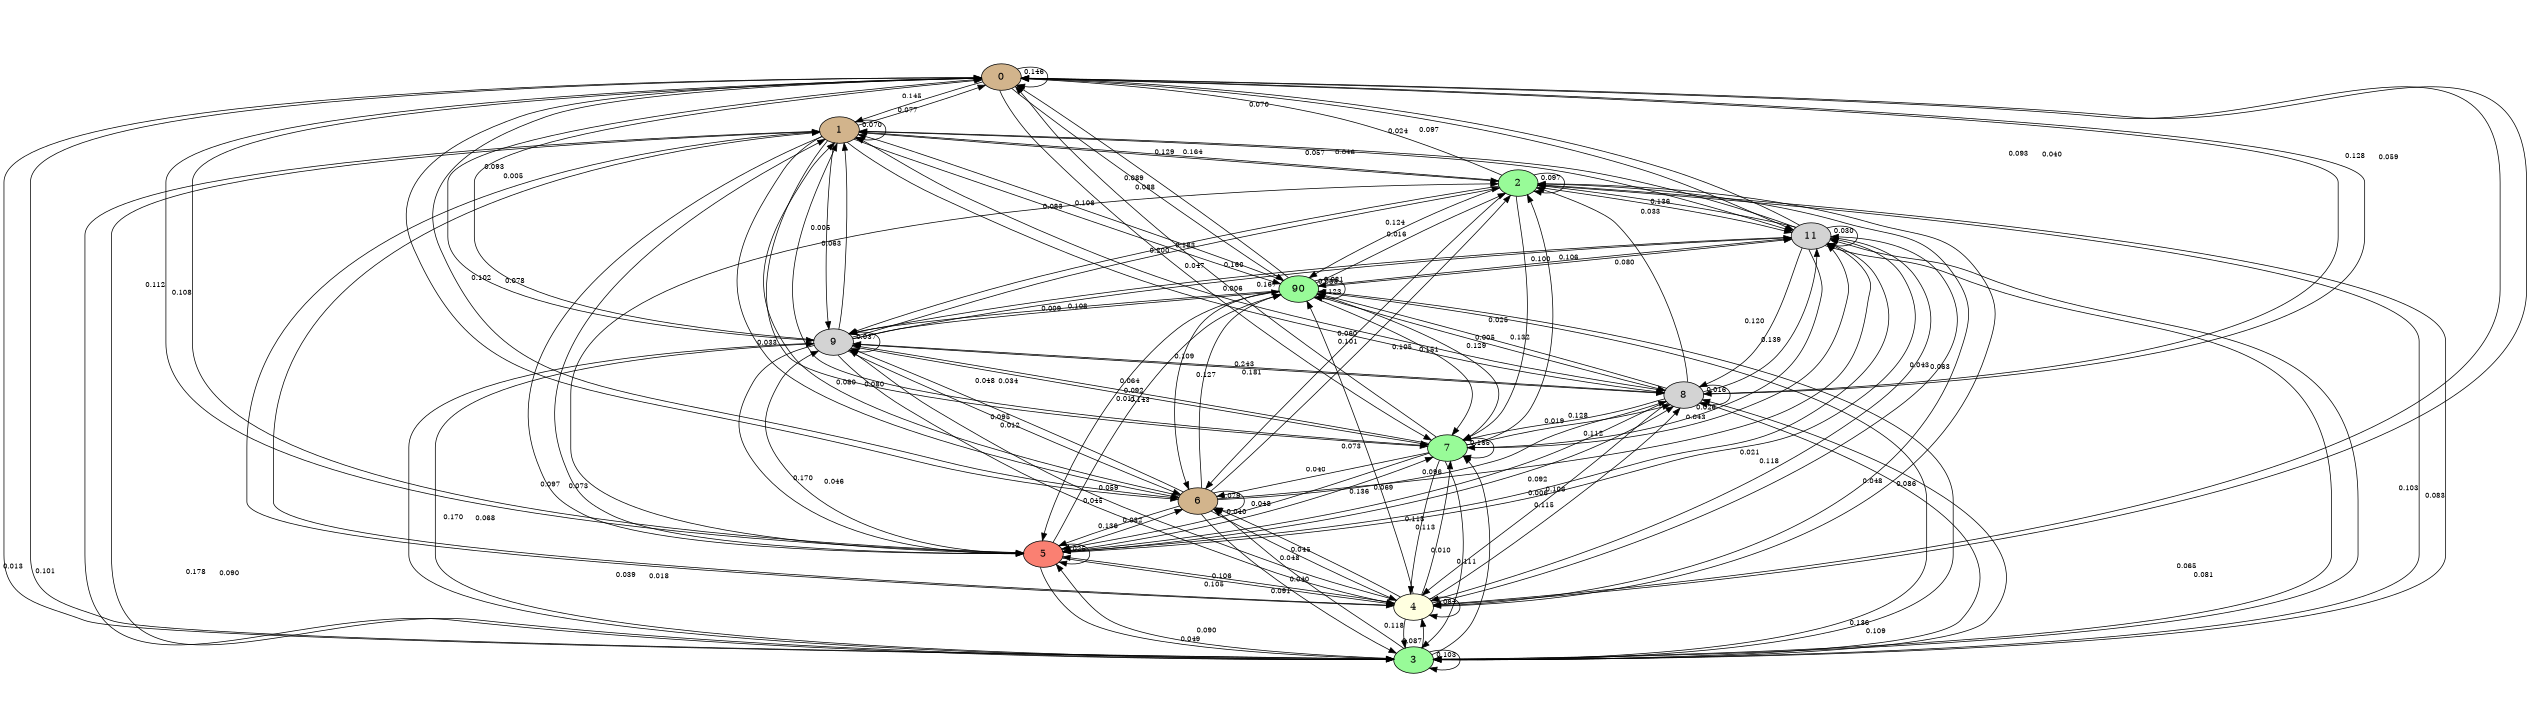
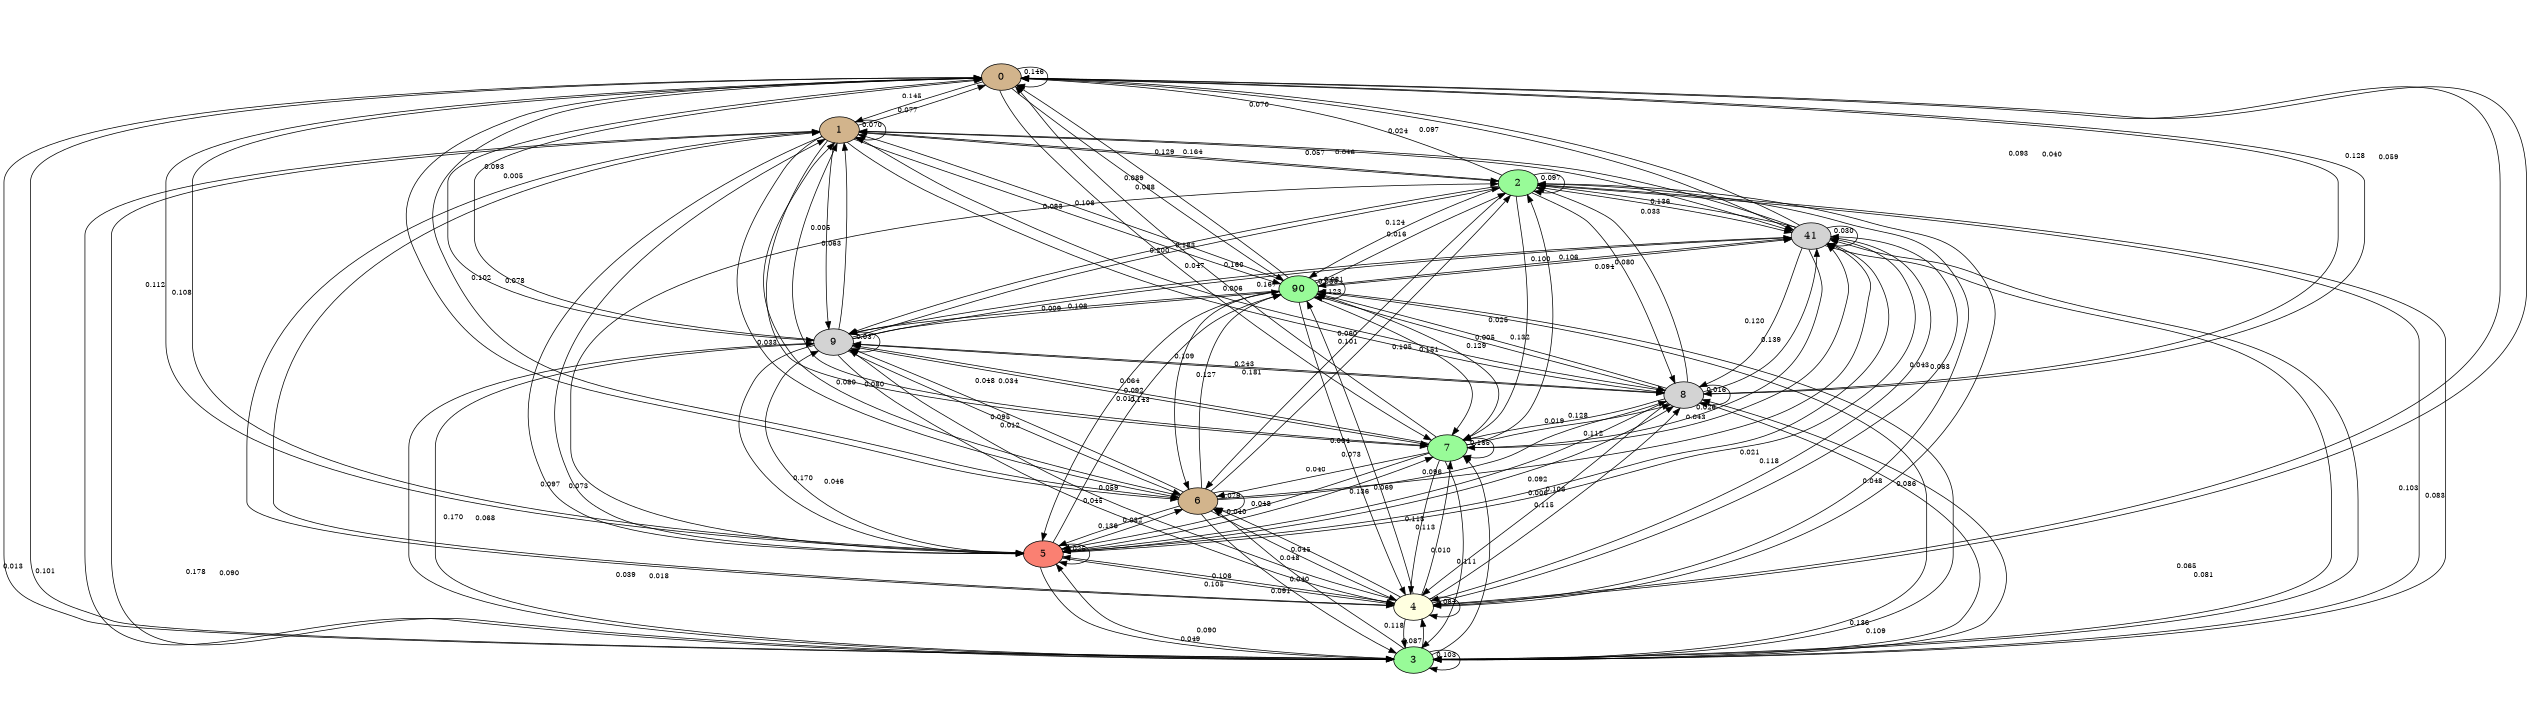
node "11": label "11" -> "41"
edge "2" -> "8": added, label "0.094"
edge "90" -> "4": added, label "0.004"
